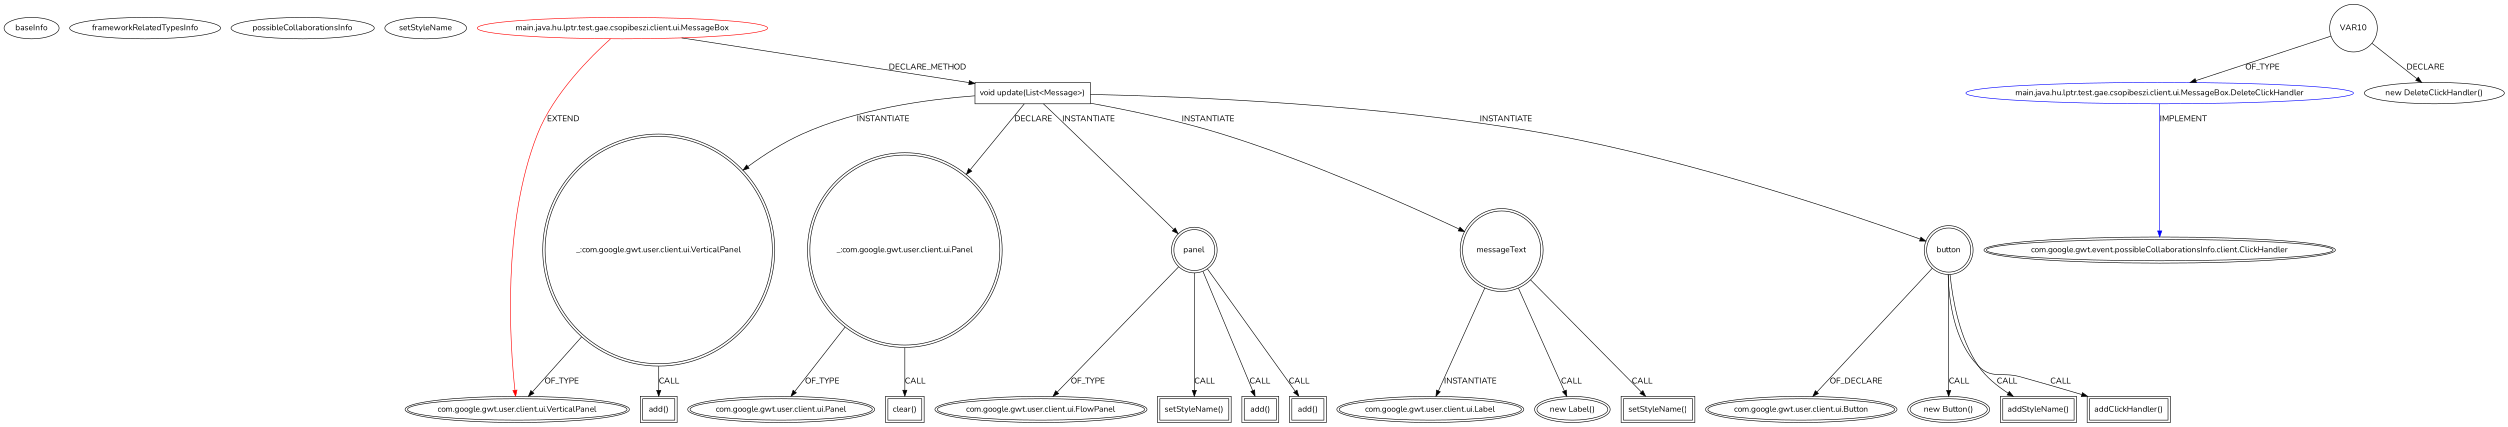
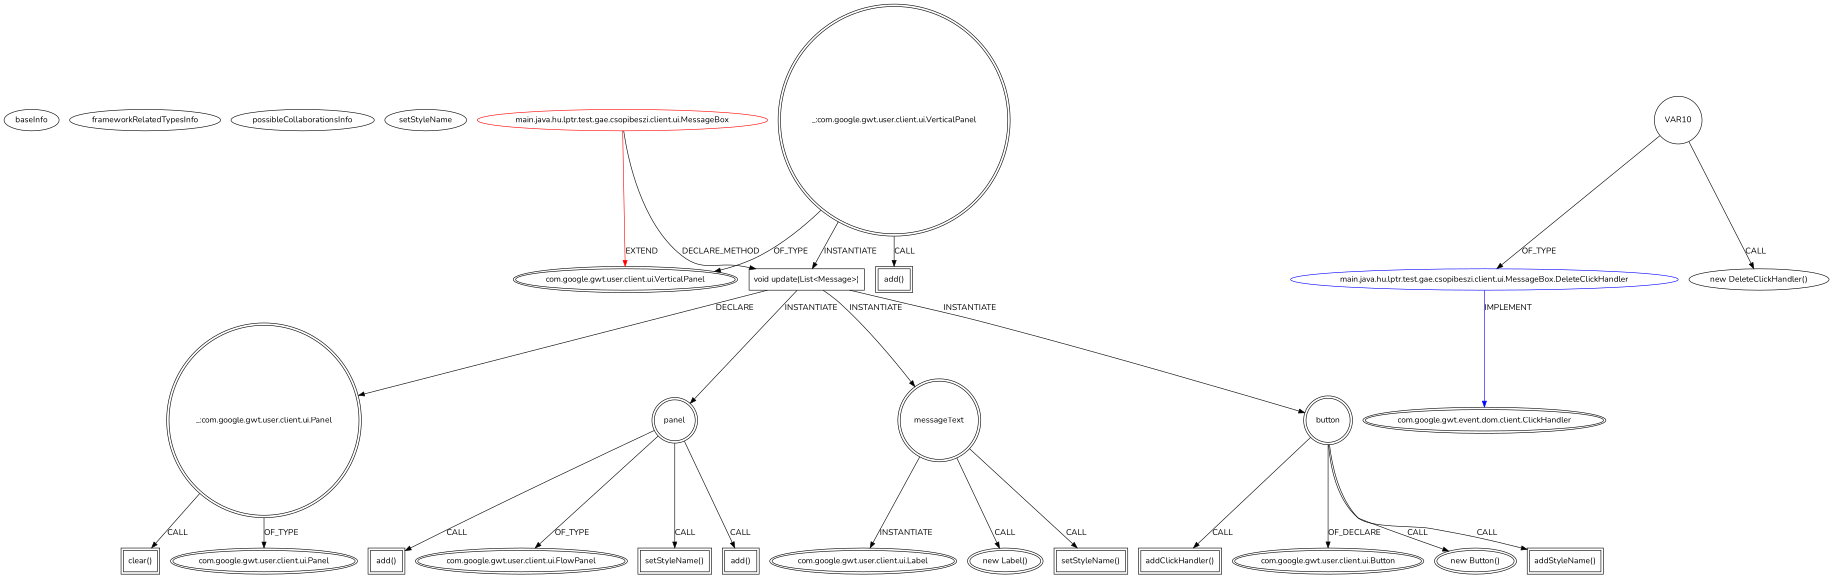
edge "VAR10" -> "new DeleteClickHandler()": label "DECLARE" -> "CALL"
edge "void update(List<Message>)" -> "_:com.google.gwt.user.client.ui.VerticalPanel": reversed
node "com.google.gwt.event.possibleCollaborationsInfo.client.ClickHandler": label "com.google.gwt.event.possibleCollaborationsInfo.client.ClickHandler" -> "com.google.gwt.event.dom.client.ClickHandler"
